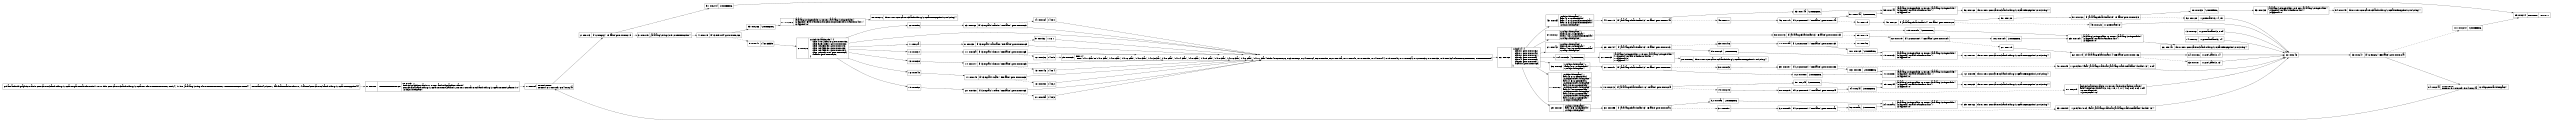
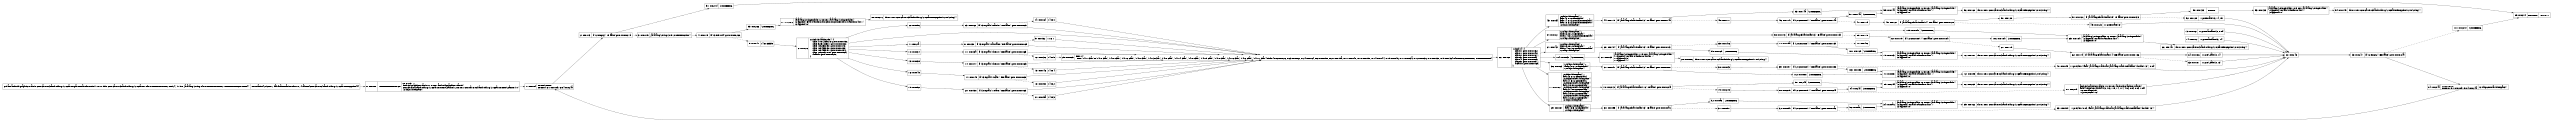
node "98: 0x0133": text "SYNTHETIC" -> "INLINE"
